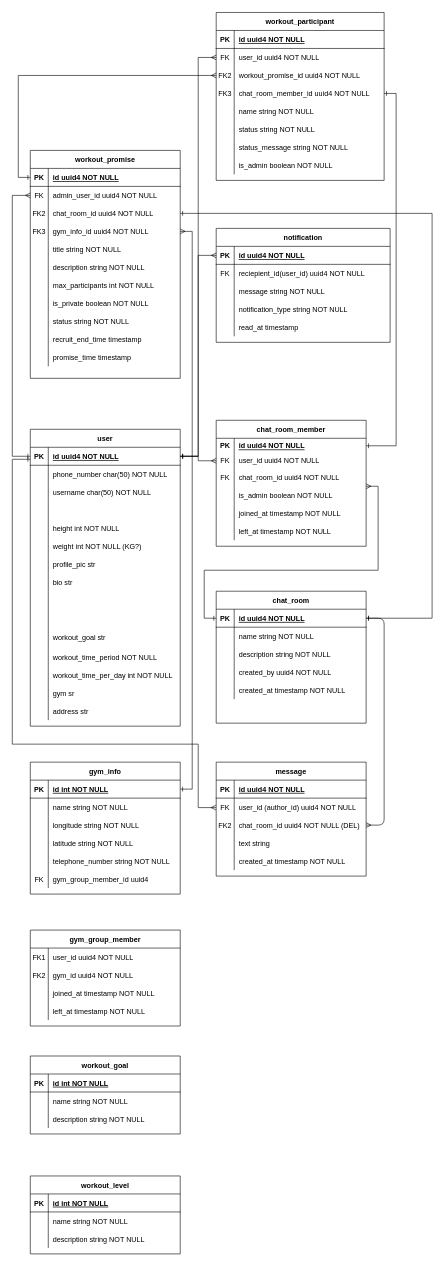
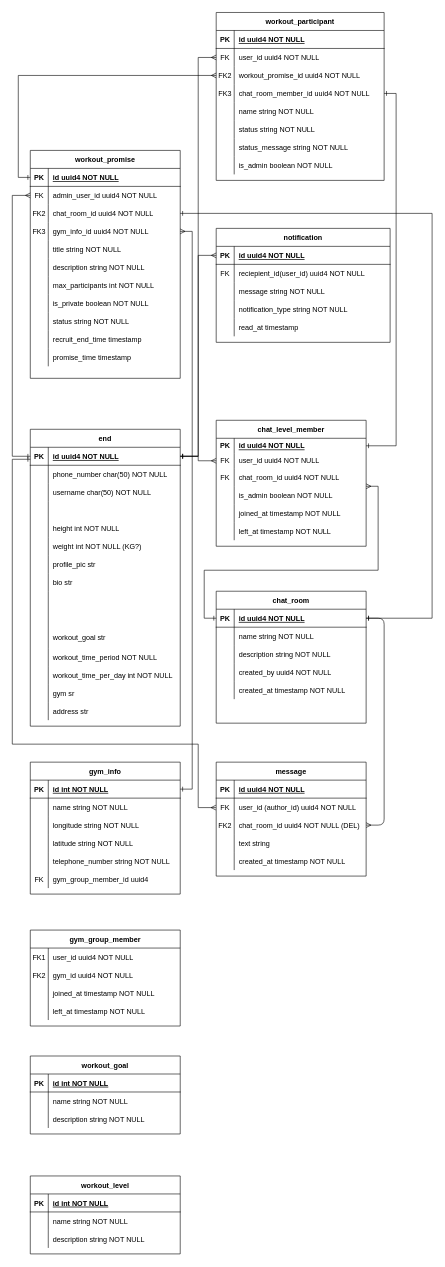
node "chat_room_member": label "chat_room_member" -> "chat_level_member"
node "user": label "user" -> "end"
